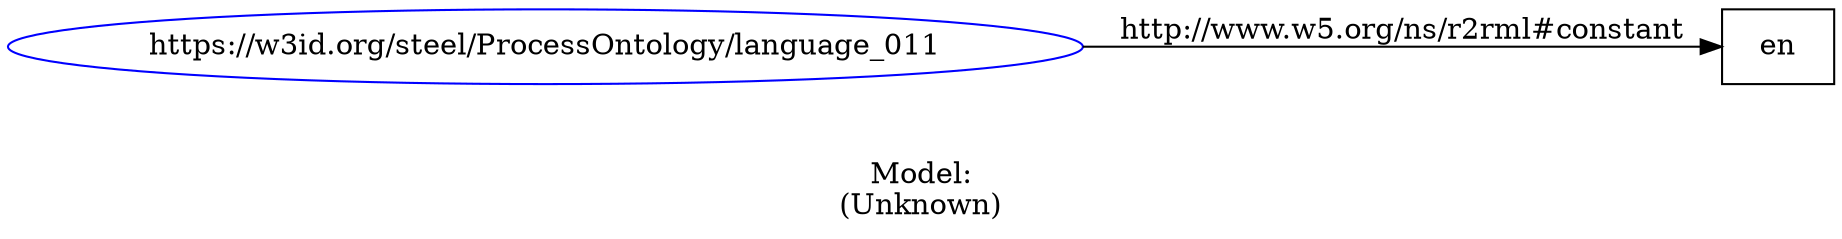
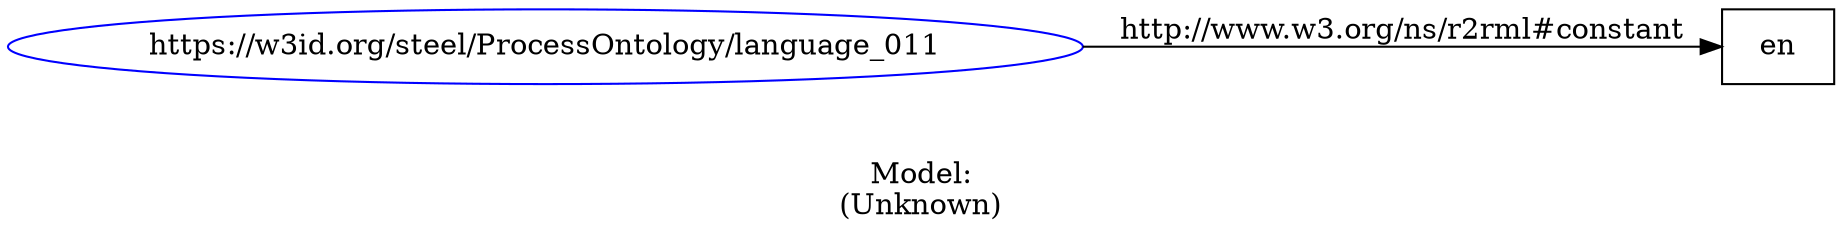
edge "https://w3id.org/steel/ProcessOntology/language_011" -> "en": label "http://www.w5.org/ns/r2rml#constant" -> "http://www.w3.org/ns/r2rml#constant"
